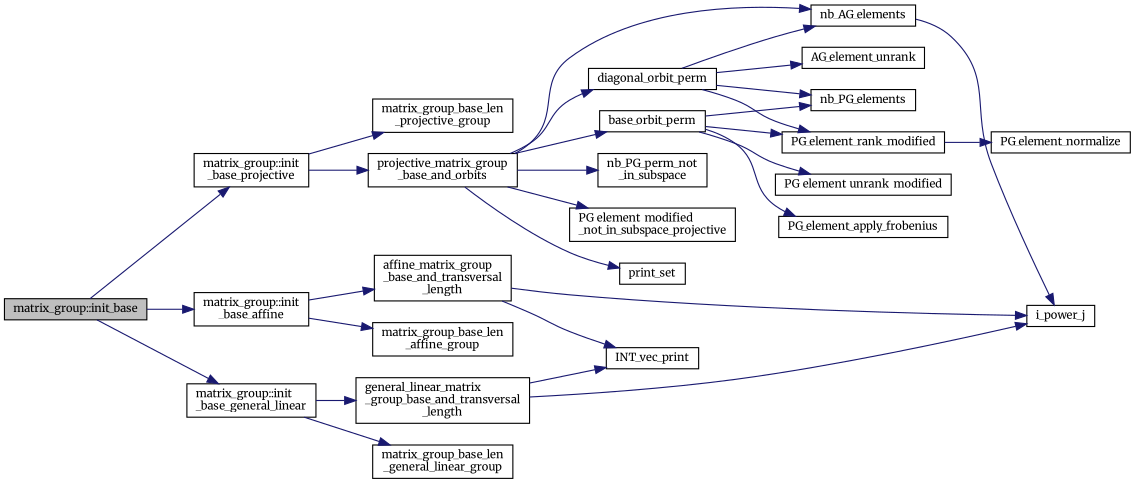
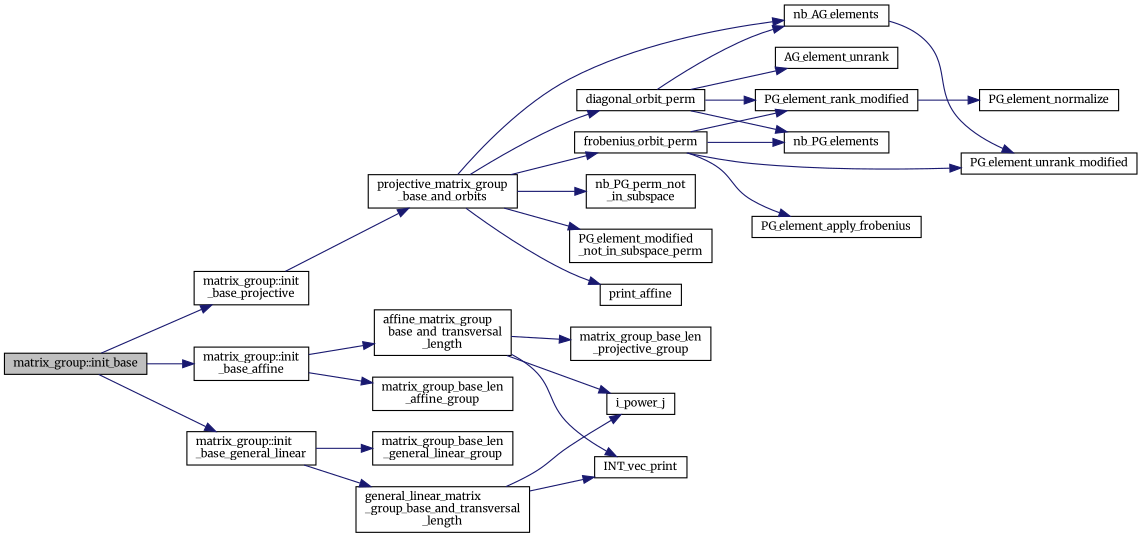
node "base_orbit_perm": label "base_orbit_perm" -> "frobenius_orbit_perm"
edge "matrix_group::init _base_projective" -> "matrix_group_base_len _projective_group": now "affine_matrix_group _base_and_transversal _length" -> "matrix_group_base_len _projective_group"
edge "nb_AG_elements" -> "i_power_j": now "nb_AG_elements" -> "PG_element_unrank_modified"
node "PG_element_modified _not_in_subspace_projective": label "PG_element_modified _not_in_subspace_projective" -> "PG_element_modified _not_in_subspace_perm"
node "print_set": label "print_set" -> "print_affine"
